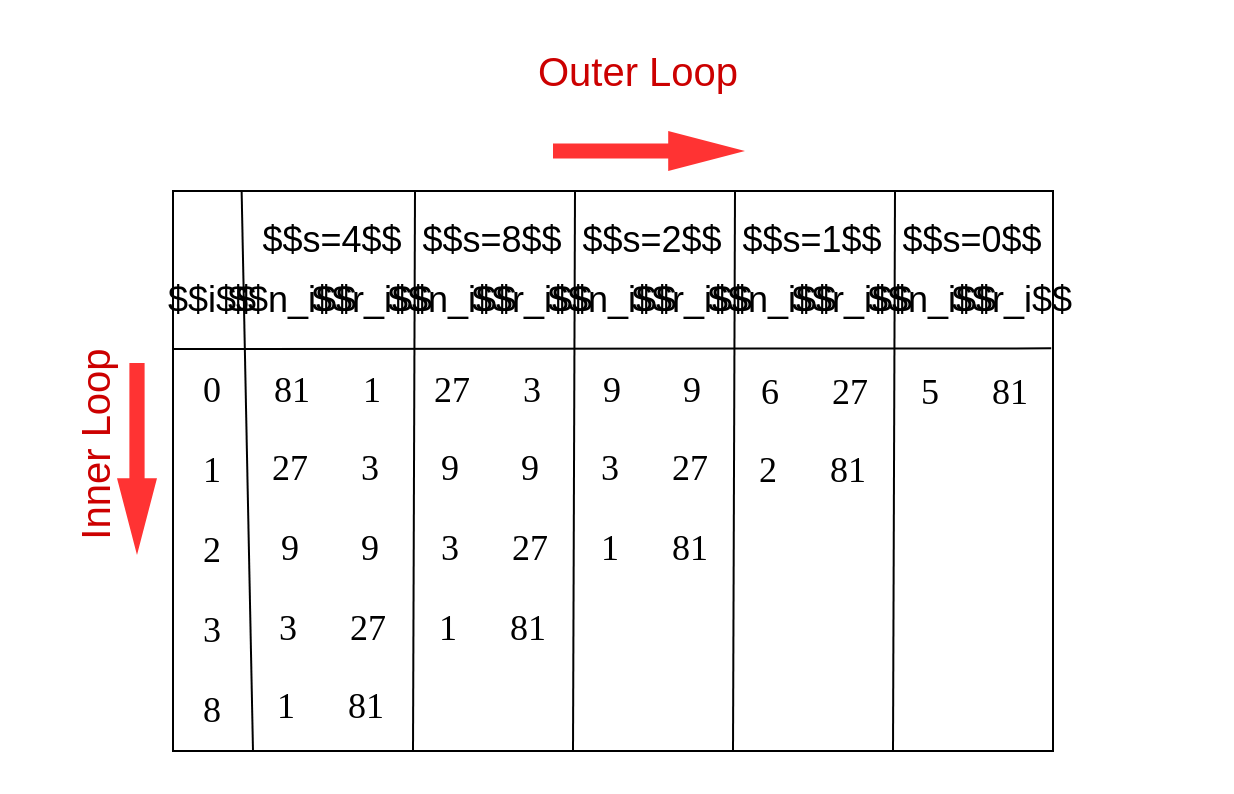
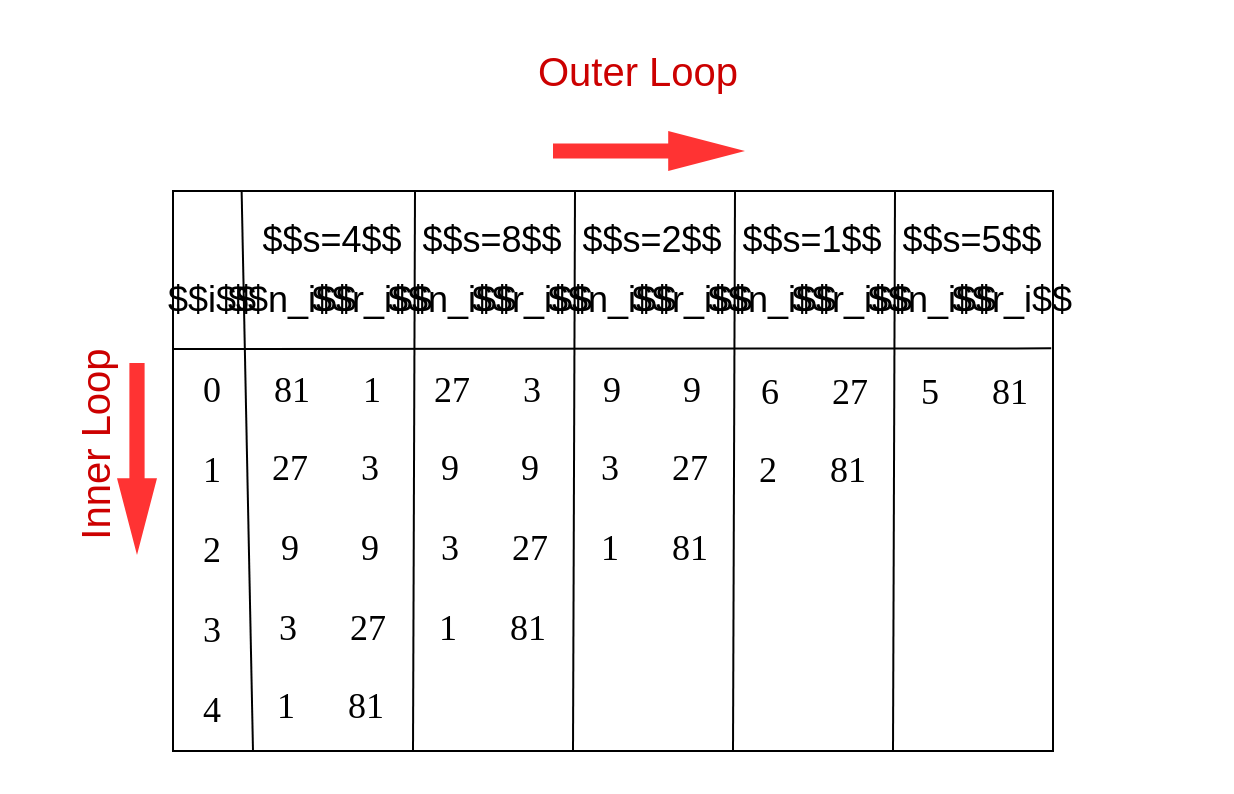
node "$$s=0$$": label "$$s=0$$" -> "$$s=5$$"
node "8": label "8" -> "4"
